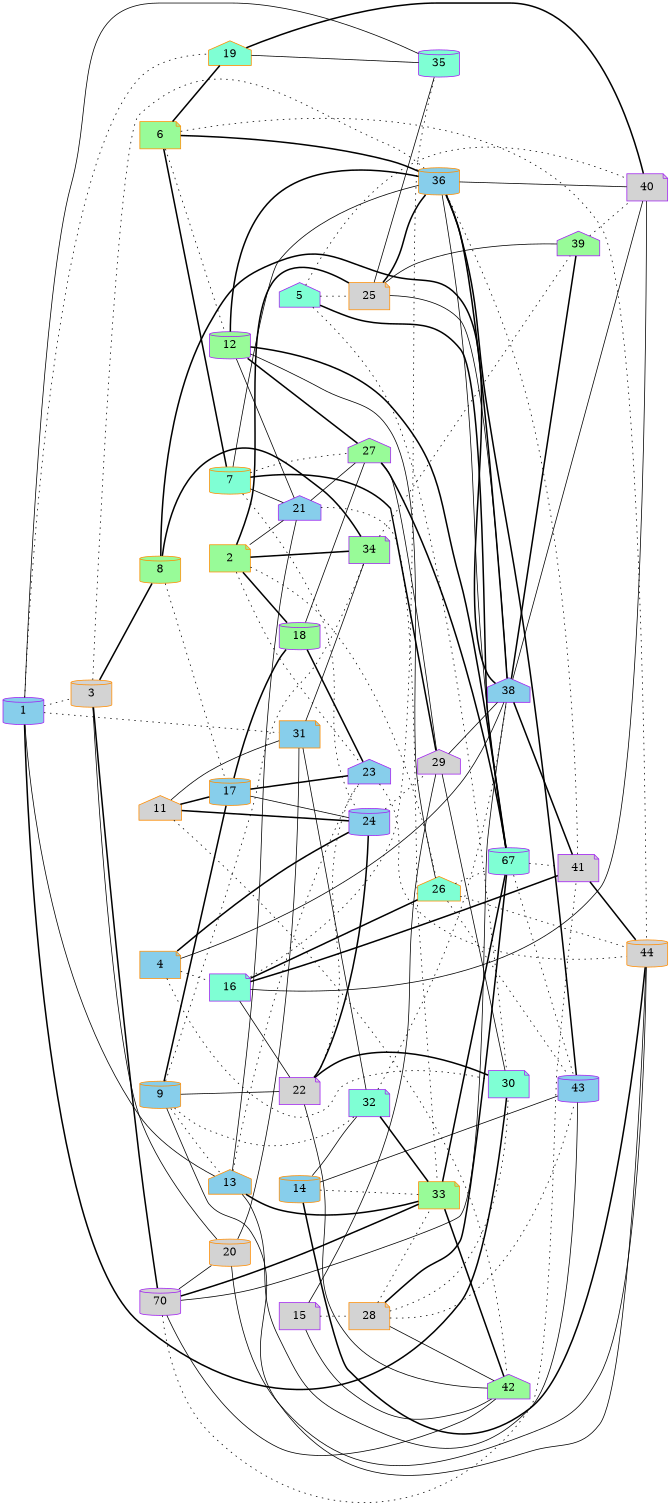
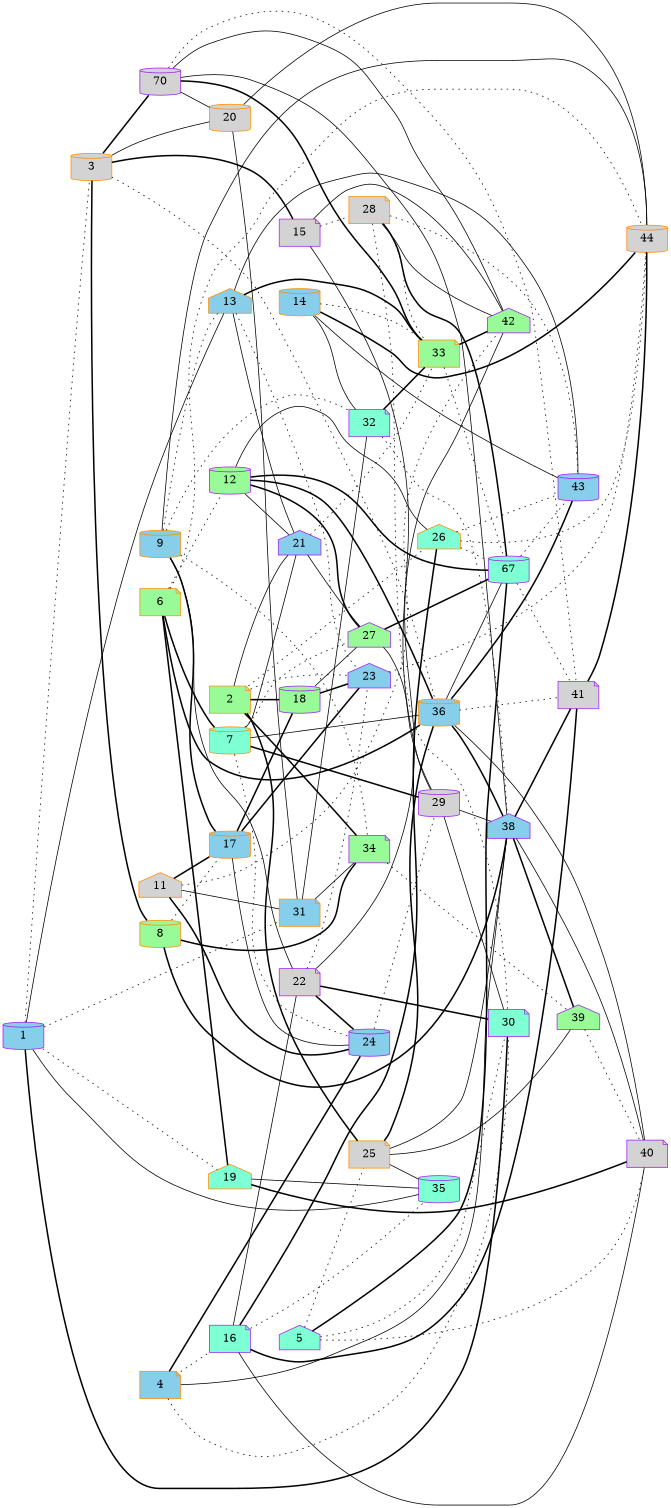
edge "3" -- "15": added
node "29": shape house -> cylinder
edge "67" -- "33": style bold -> dotted
